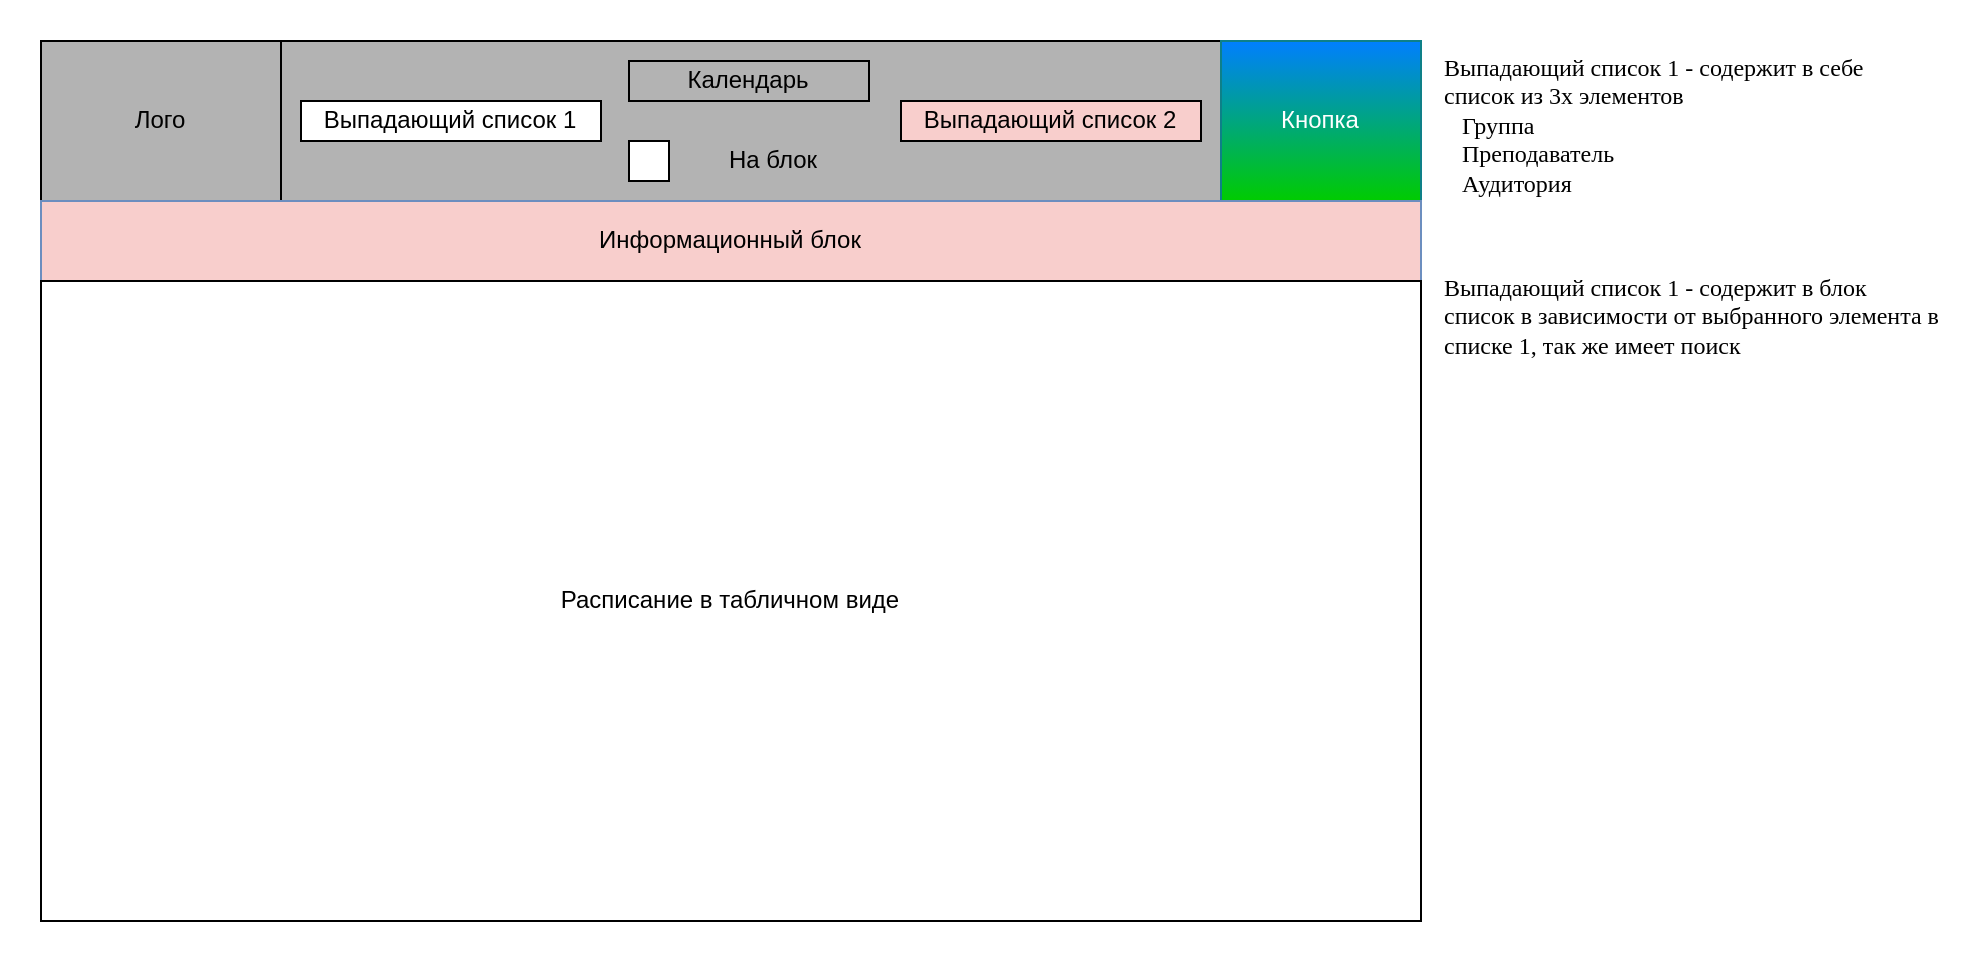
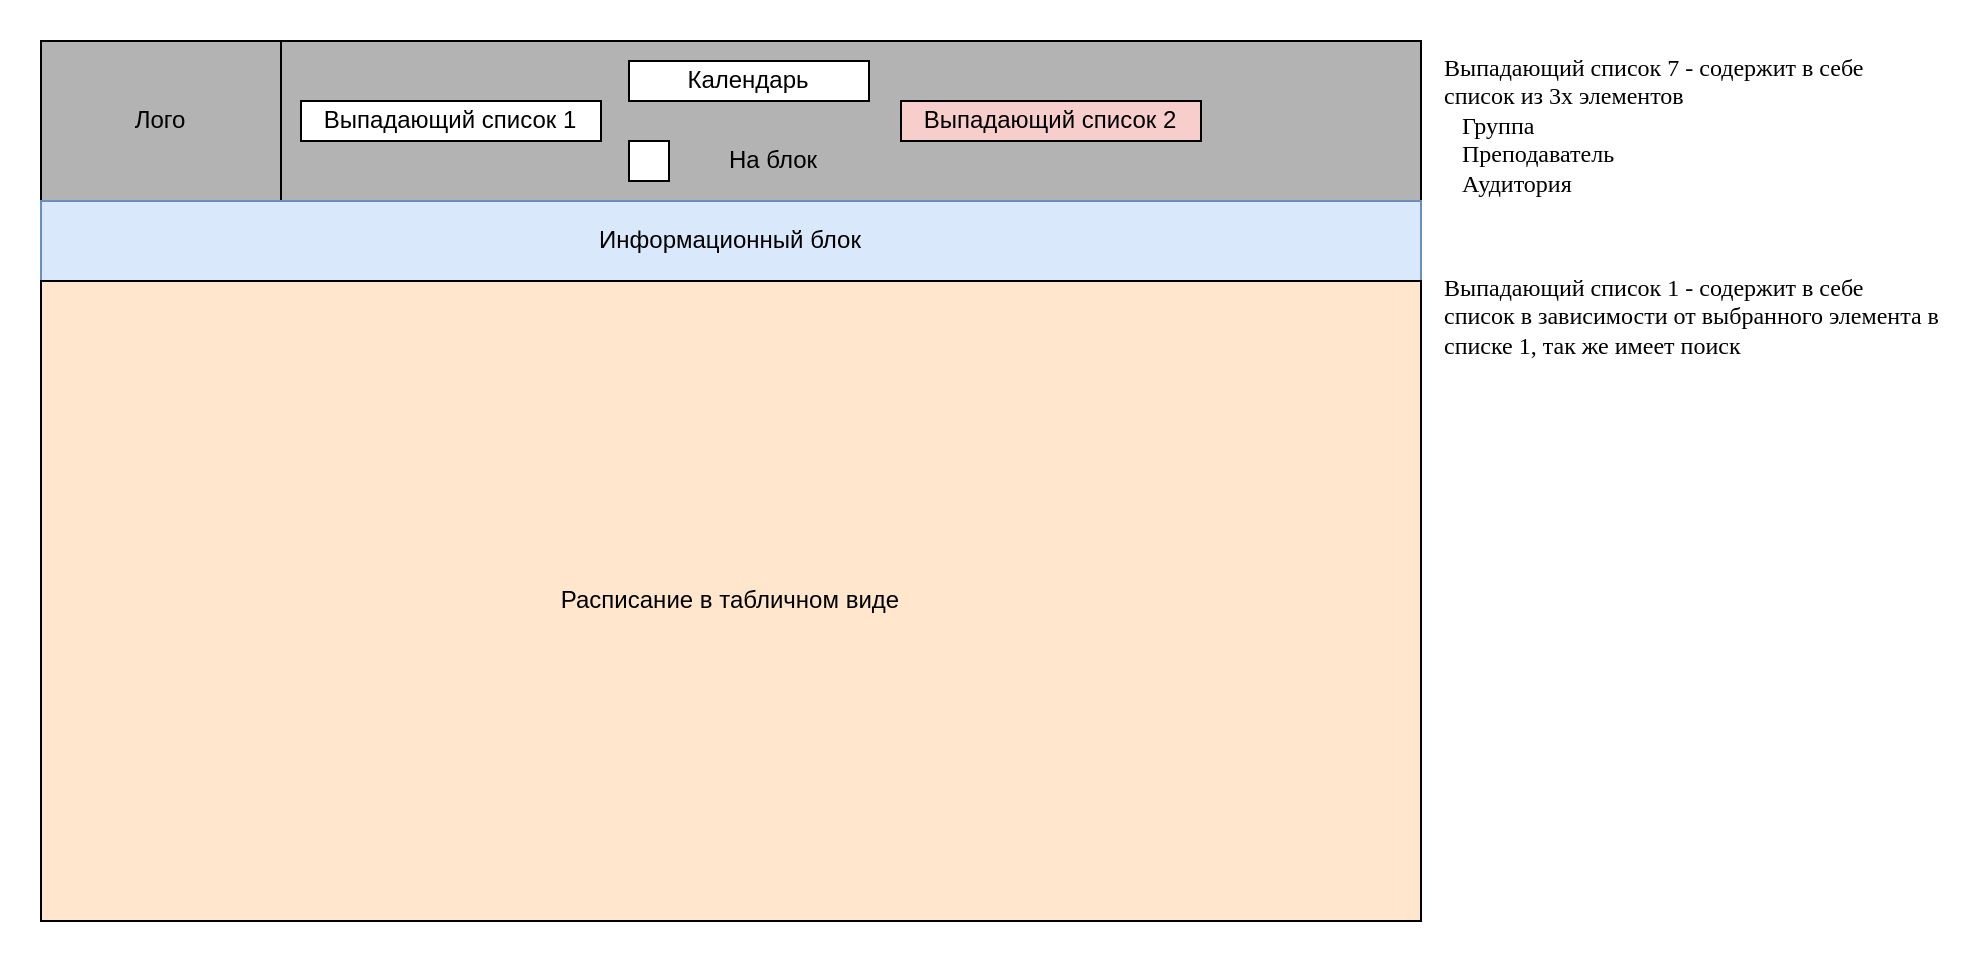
node "Календарь": fillcolor #b3b3b3 -> #ffffff
node "Кнопка": removed
node "Выпадающий список 1 - содержит в себе список из 3х элементов Группа Преподаватель Аудитория": label "Выпадающий список 1 - содержит в себе список из 3х элементов Группа Преподаватель Аудитория" -> "Выпадающий список 7 - содержит в себе список из 3х элементов Группа Преподаватель Аудитория"
node "Информационный блок": fillcolor #f8cecc -> #dae8fc
node "Выпадающий список 1 - содержит в блок список в зависимости от выбранного элемента в списке 1, так же имеет поиск": label "Выпадающий список 1 - содержит в блок список в зависимости от выбранного элемента в списке 1, так же имеет поиск" -> "Выпадающий список 1 - содержит в себе список в зависимости от выбранного элемента в списке 1, так же имеет поиск"
node "Расписание в табличном виде": fillcolor #ffffff -> #ffe6cc
